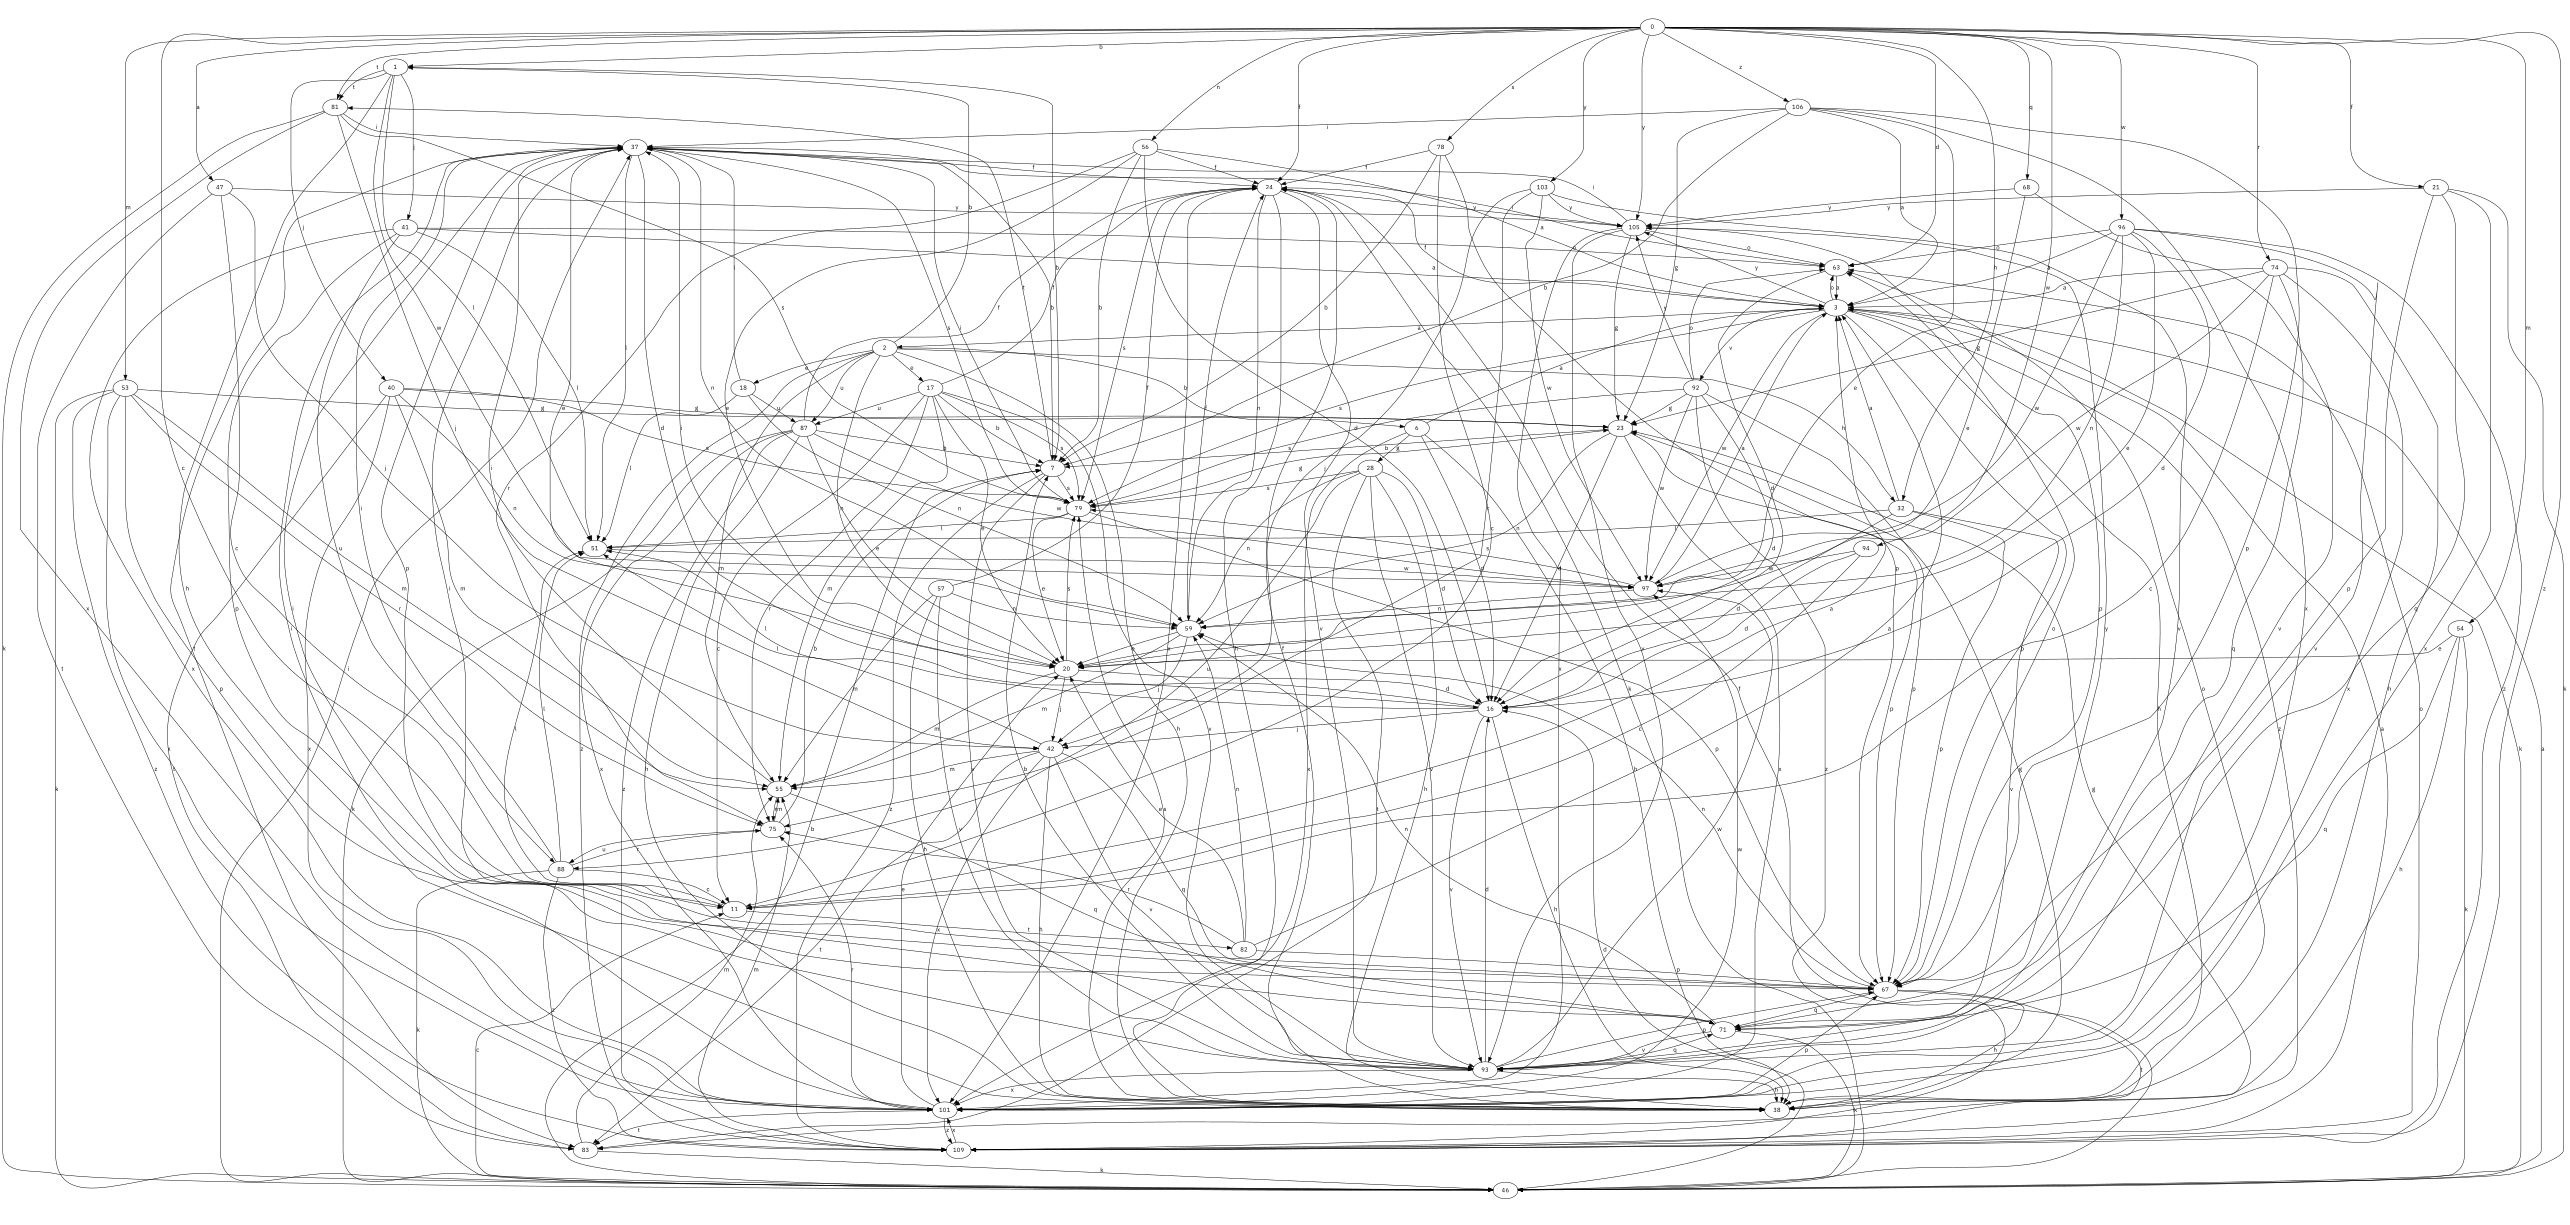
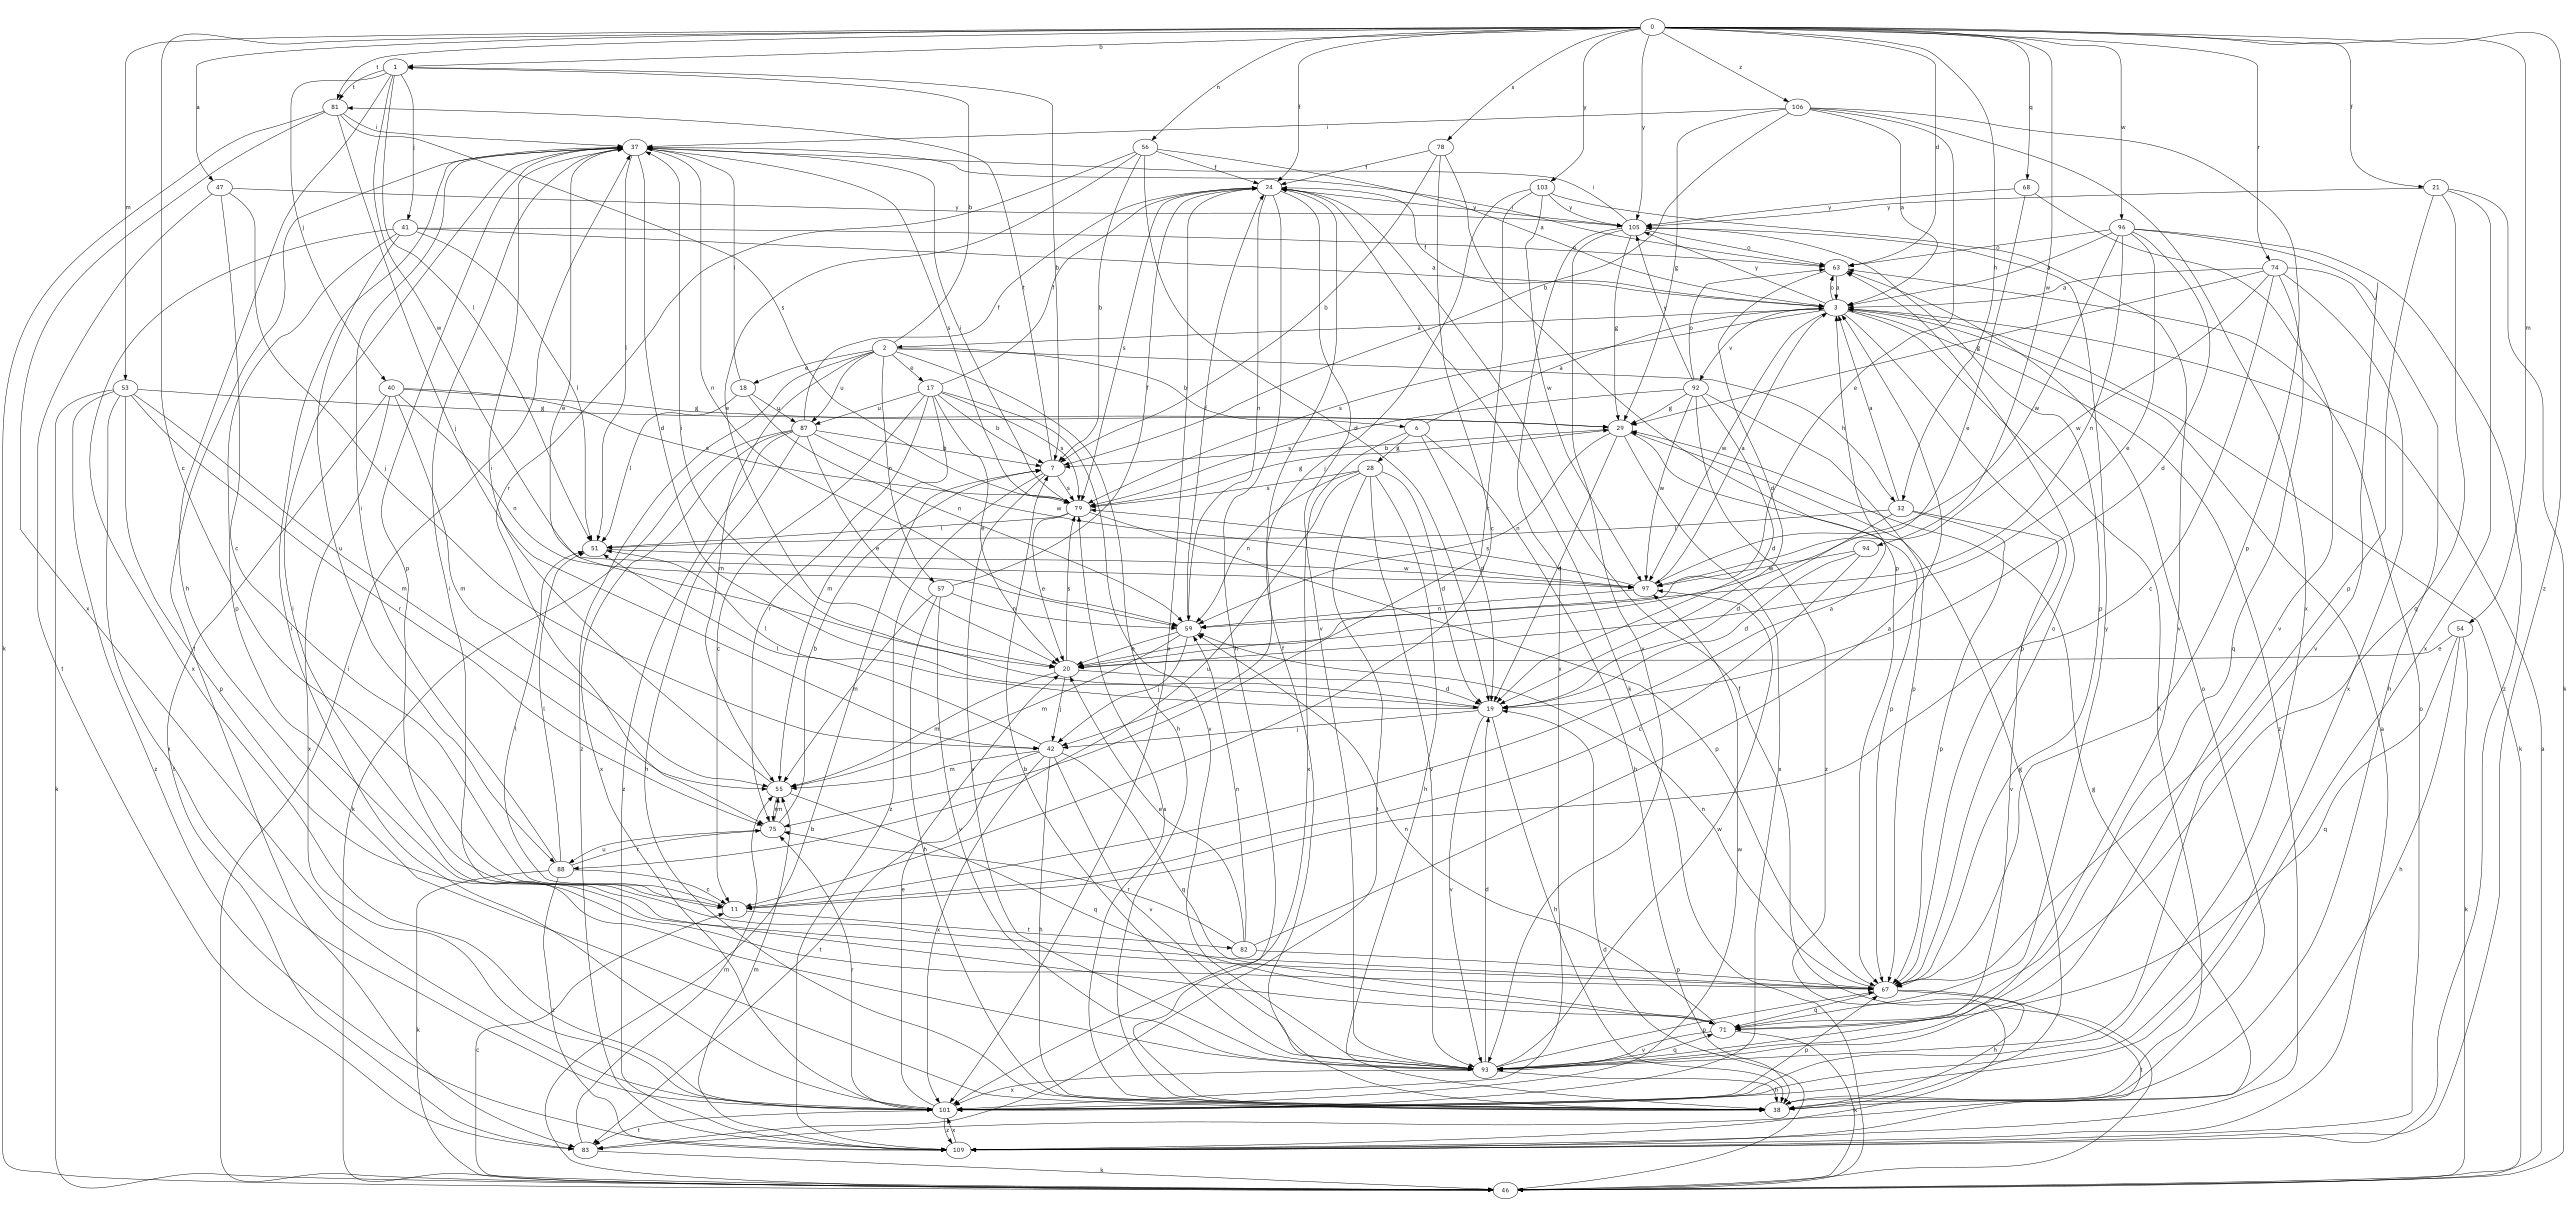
edge "37" -> "24": removed, label "f"
edge "37" -> "7": removed, label "b"
node "23": label "23" -> "29"
edge "2" -> "20": now "2" -> "57"
node "16": label "16" -> "19"
